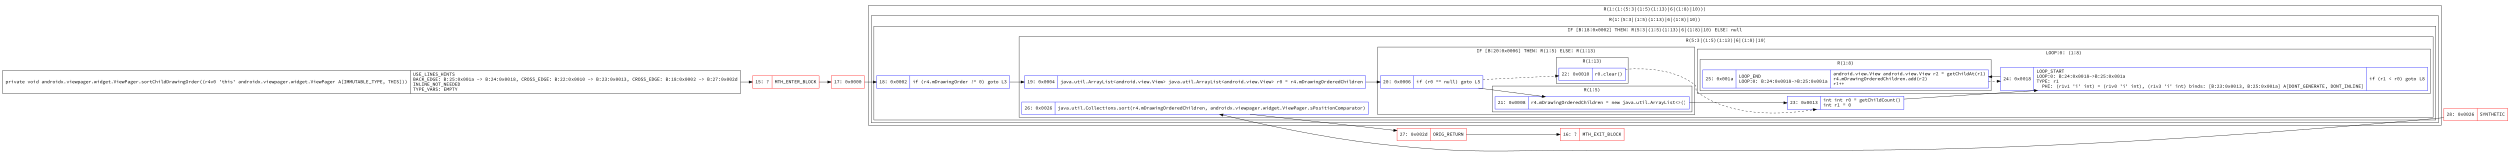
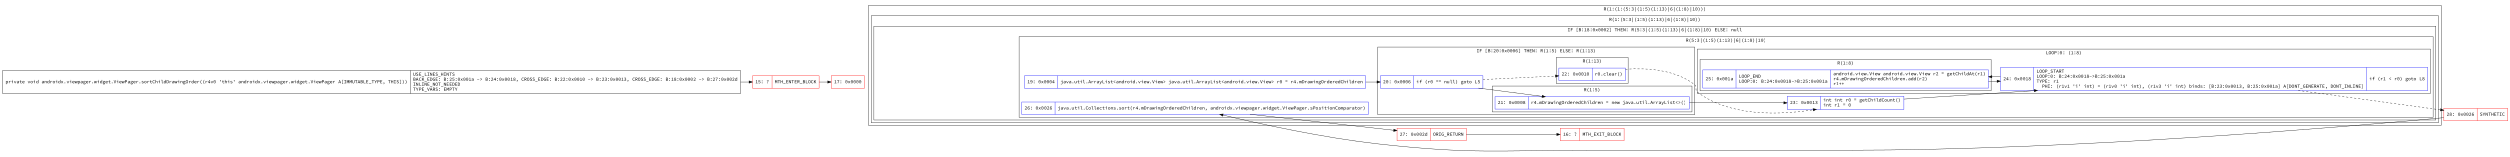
edge "25: 0x001a" -> "24: 0x0018": style dashed -> solid
node "18: 0x0002": removed
edge "24: 0x0018" -> "28: 0x0026": added
